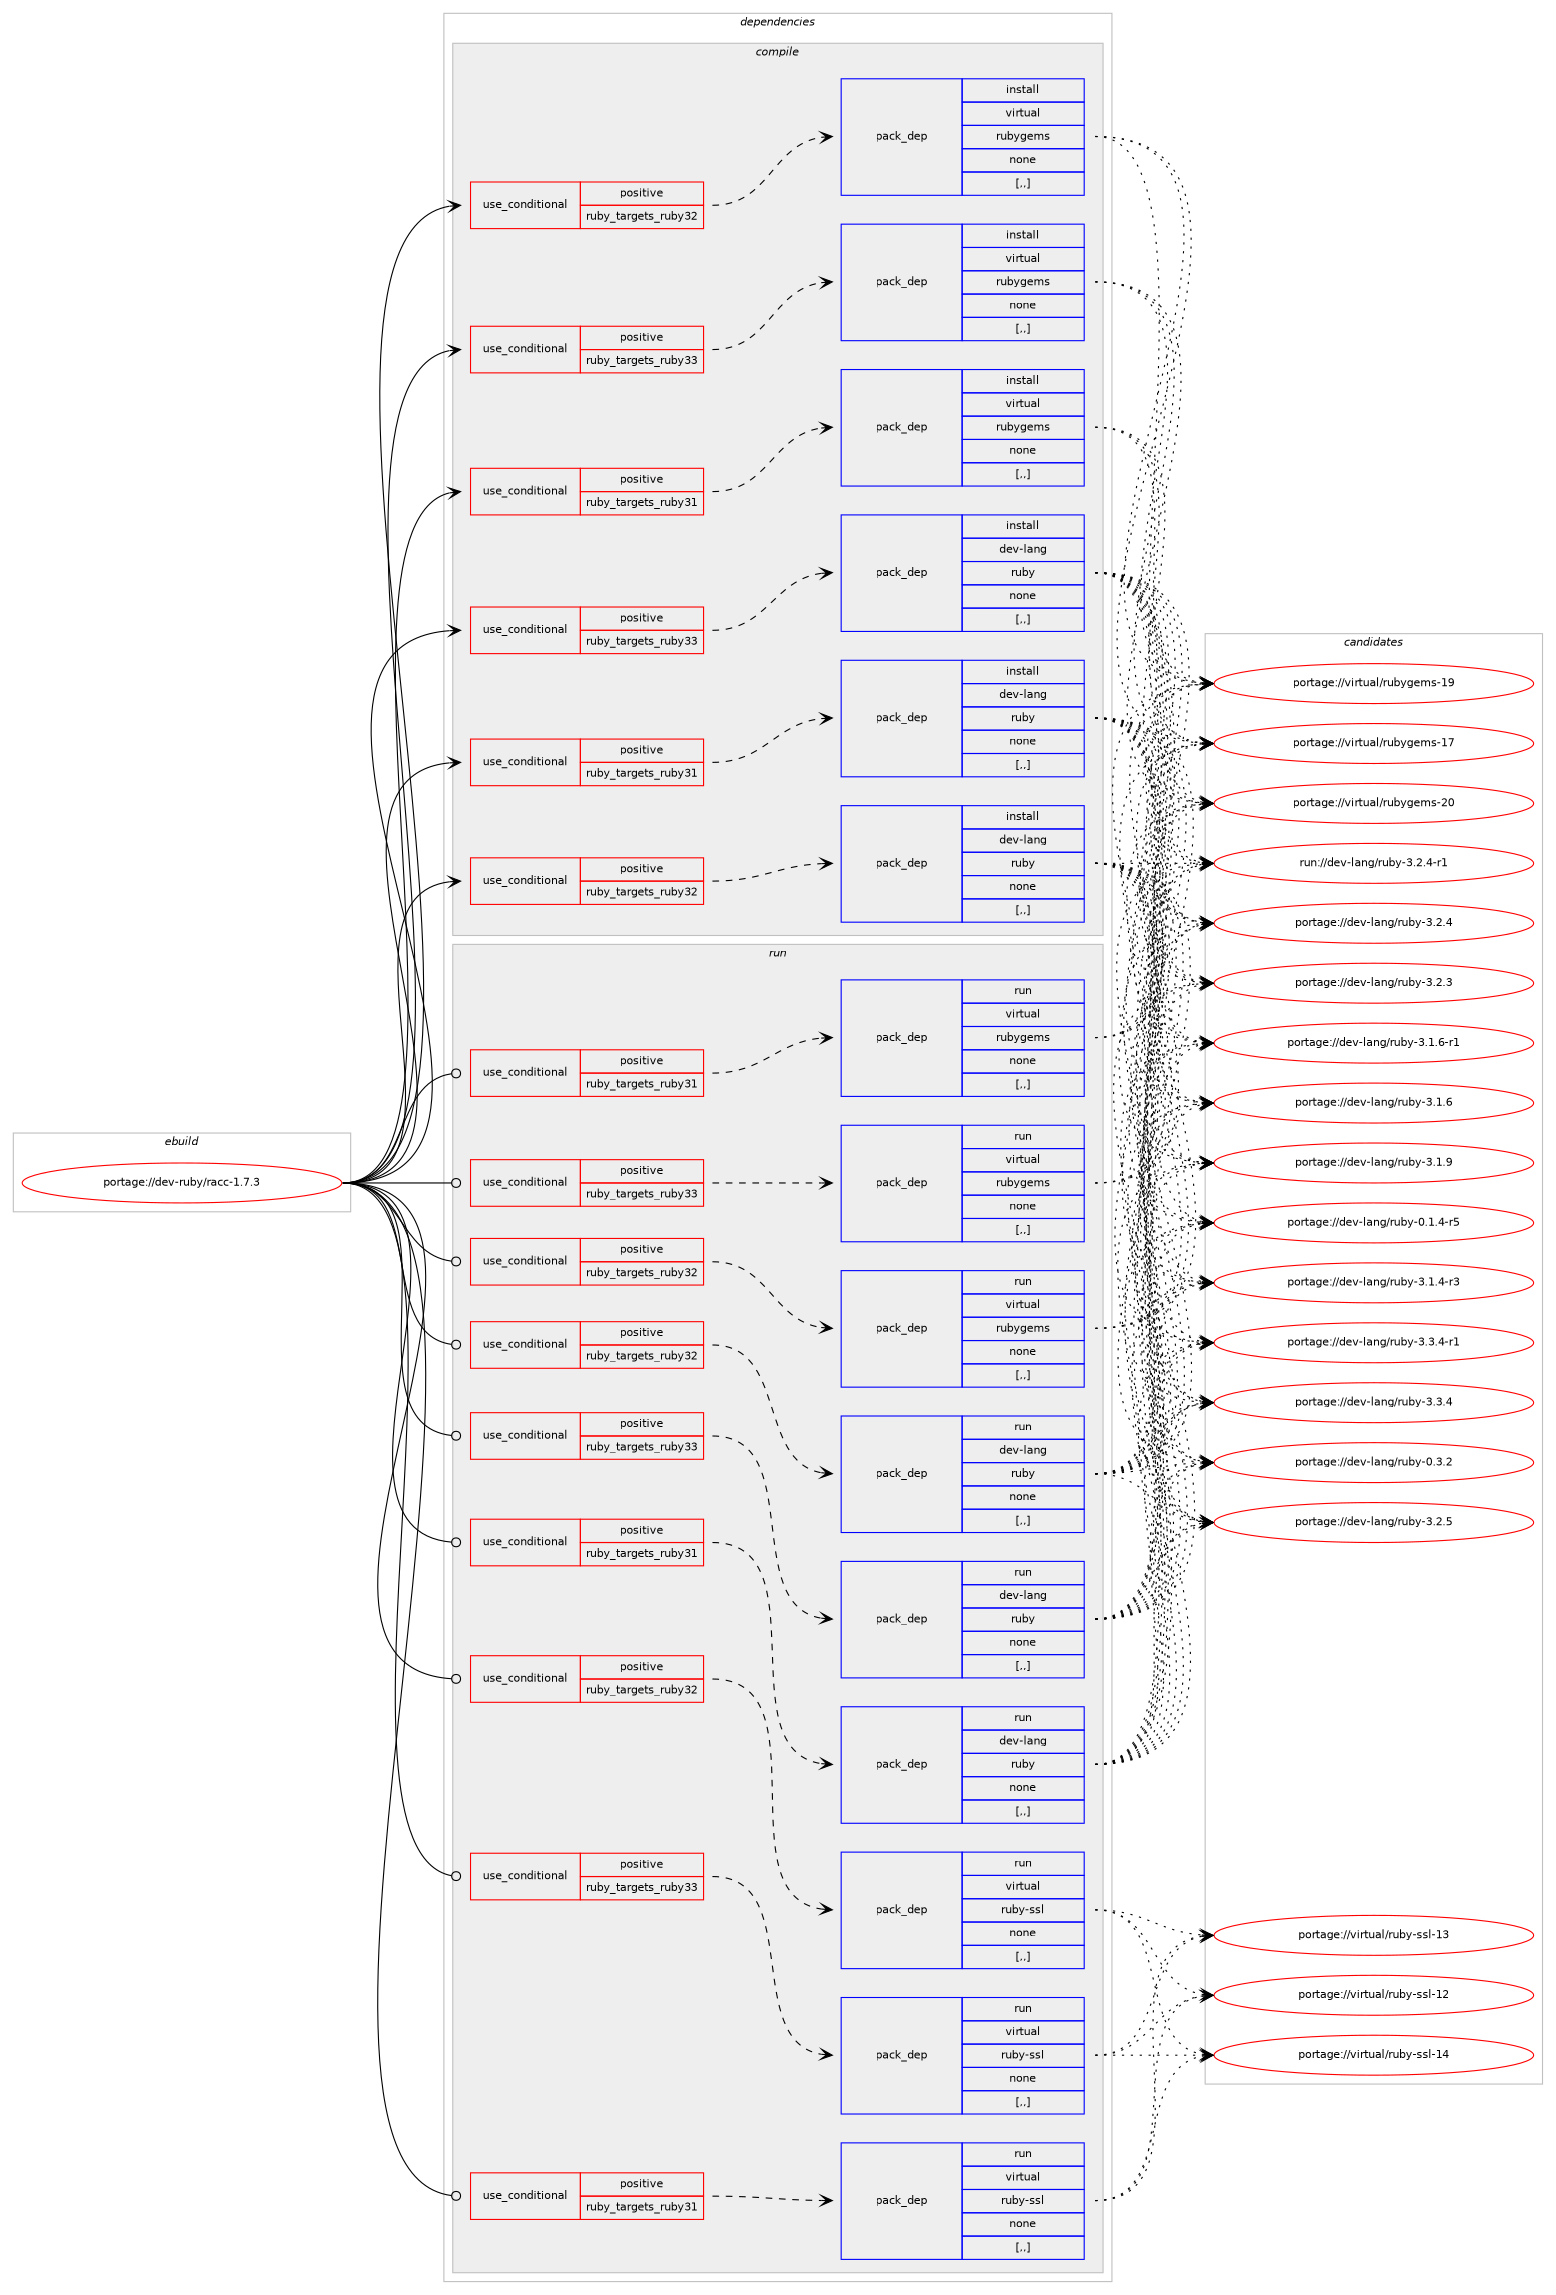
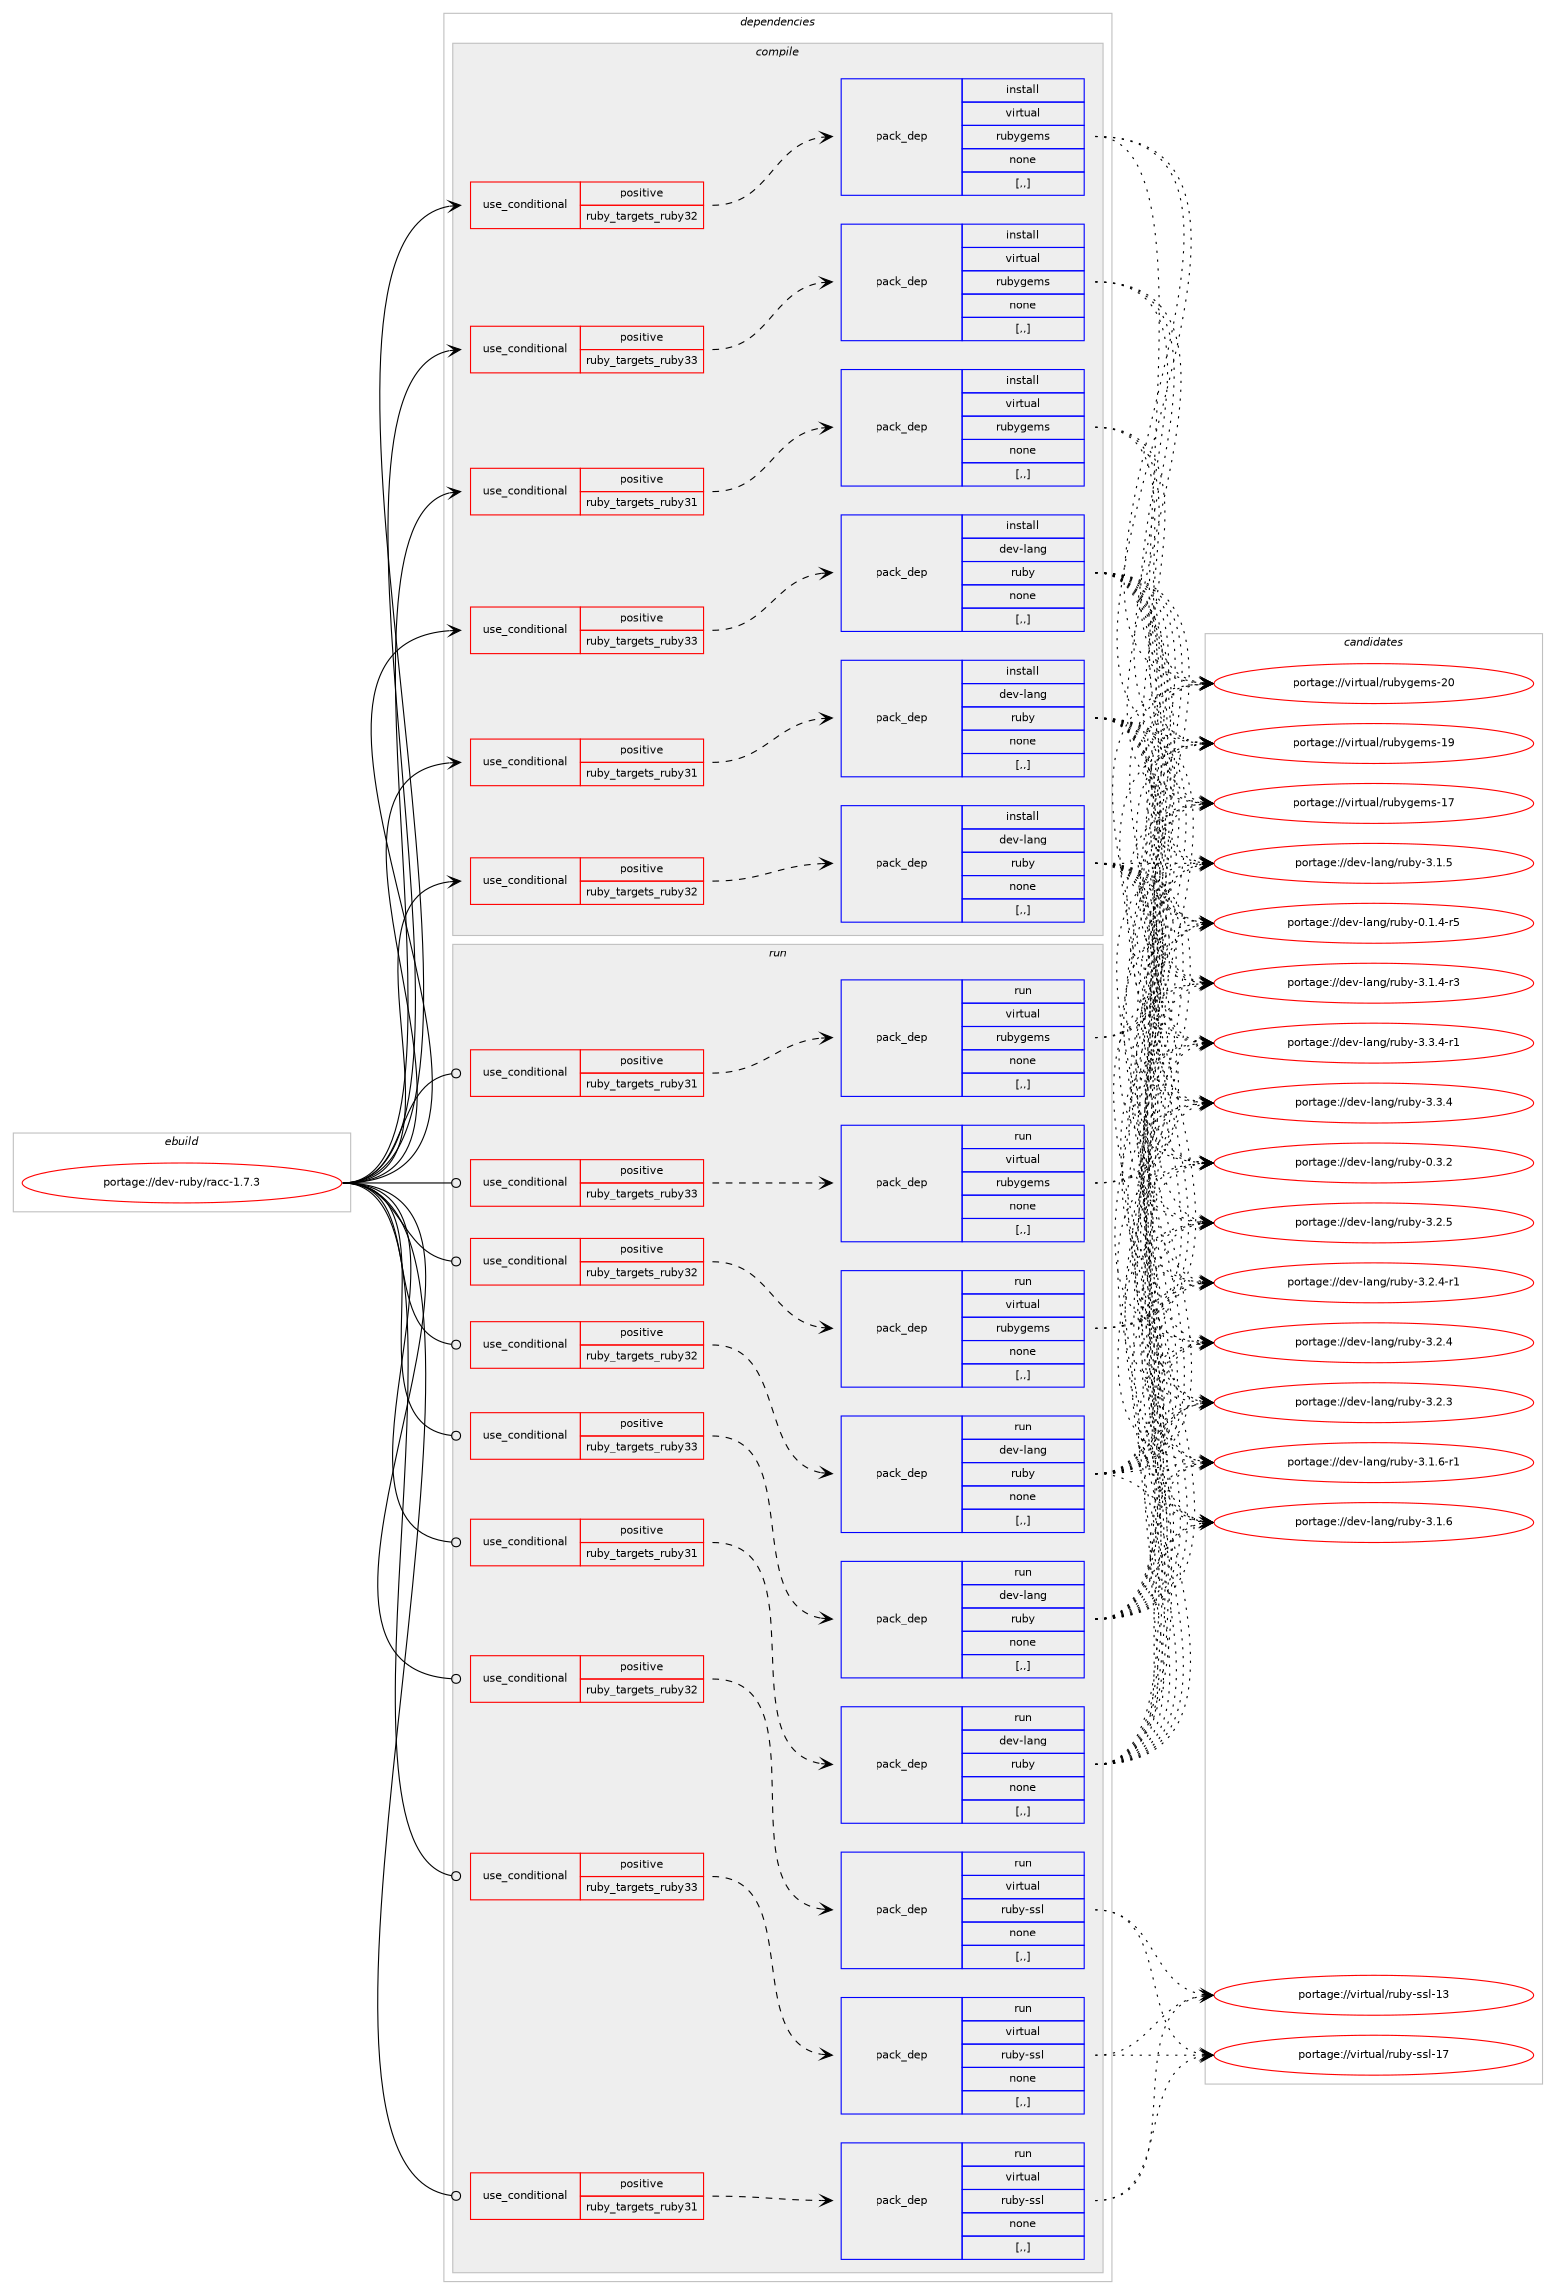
node "run://dev-lang/ruby-3.2.4-r1": label "run://dev-lang/ruby-3.2.4-r1" -> "portage://dev-lang/ruby-3.2.4-r1"
node "portage://dev-lang/ruby-3.1.9": label "portage://dev-lang/ruby-3.1.9" -> "portage://dev-lang/ruby-3.1.5"
node "portage://virtual/ruby-ssl-12": removed
node "portage://virtual/ruby-ssl-14": label "portage://virtual/ruby-ssl-14" -> "portage://virtual/ruby-ssl-17"
